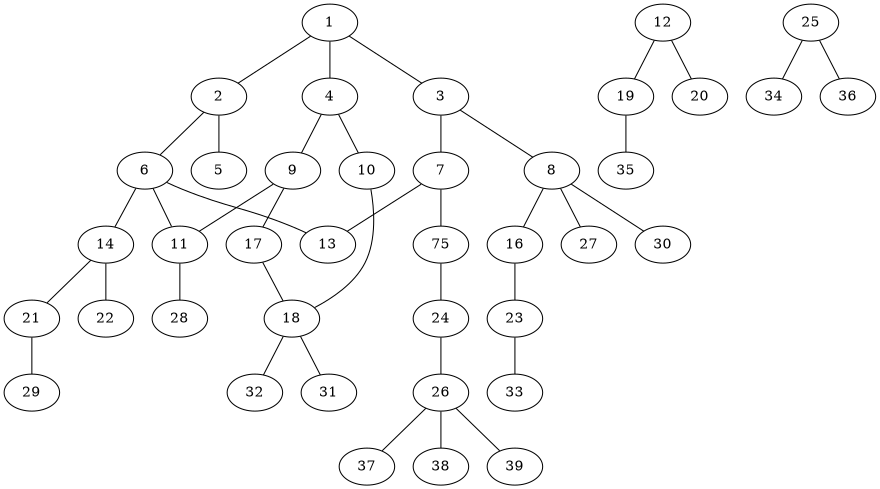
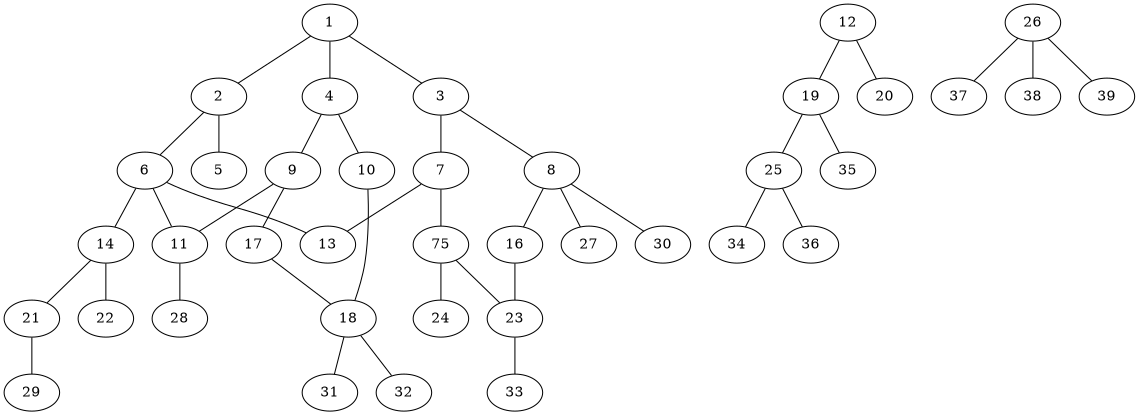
edge "19" -- "25": added
edge "75" -- "23": added
edge "24" -- "26": removed
